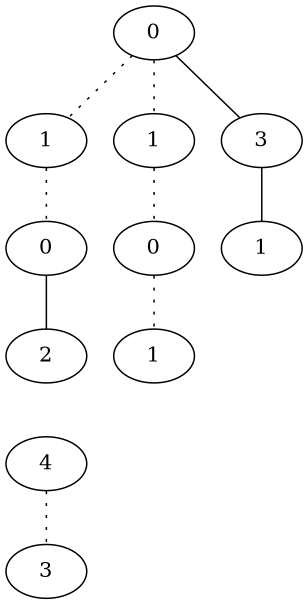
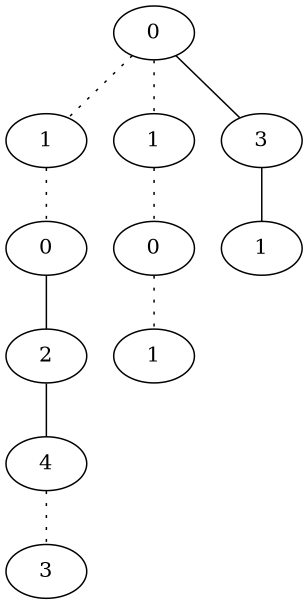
edge "2" -- "4": added
